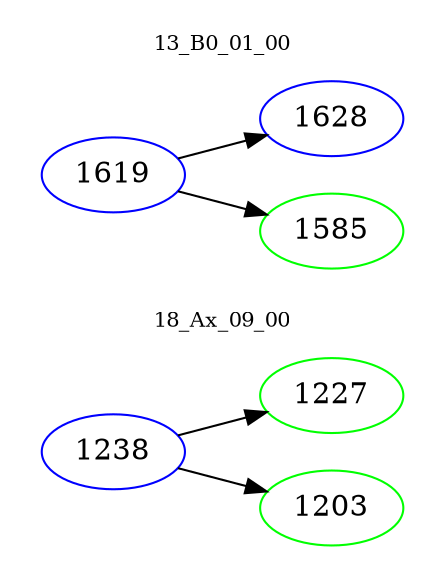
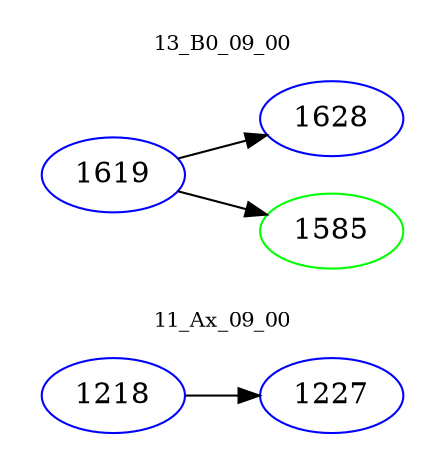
cluster "13_B0_01_00": label "13_B0_01_00" -> "13_B0_09_00"
cluster "18_Ax_09_00": label "18_Ax_09_00" -> "11_Ax_09_00"
node "1227": color green -> blue
node "1238": label "1238" -> "1218"
node "1203": removed
